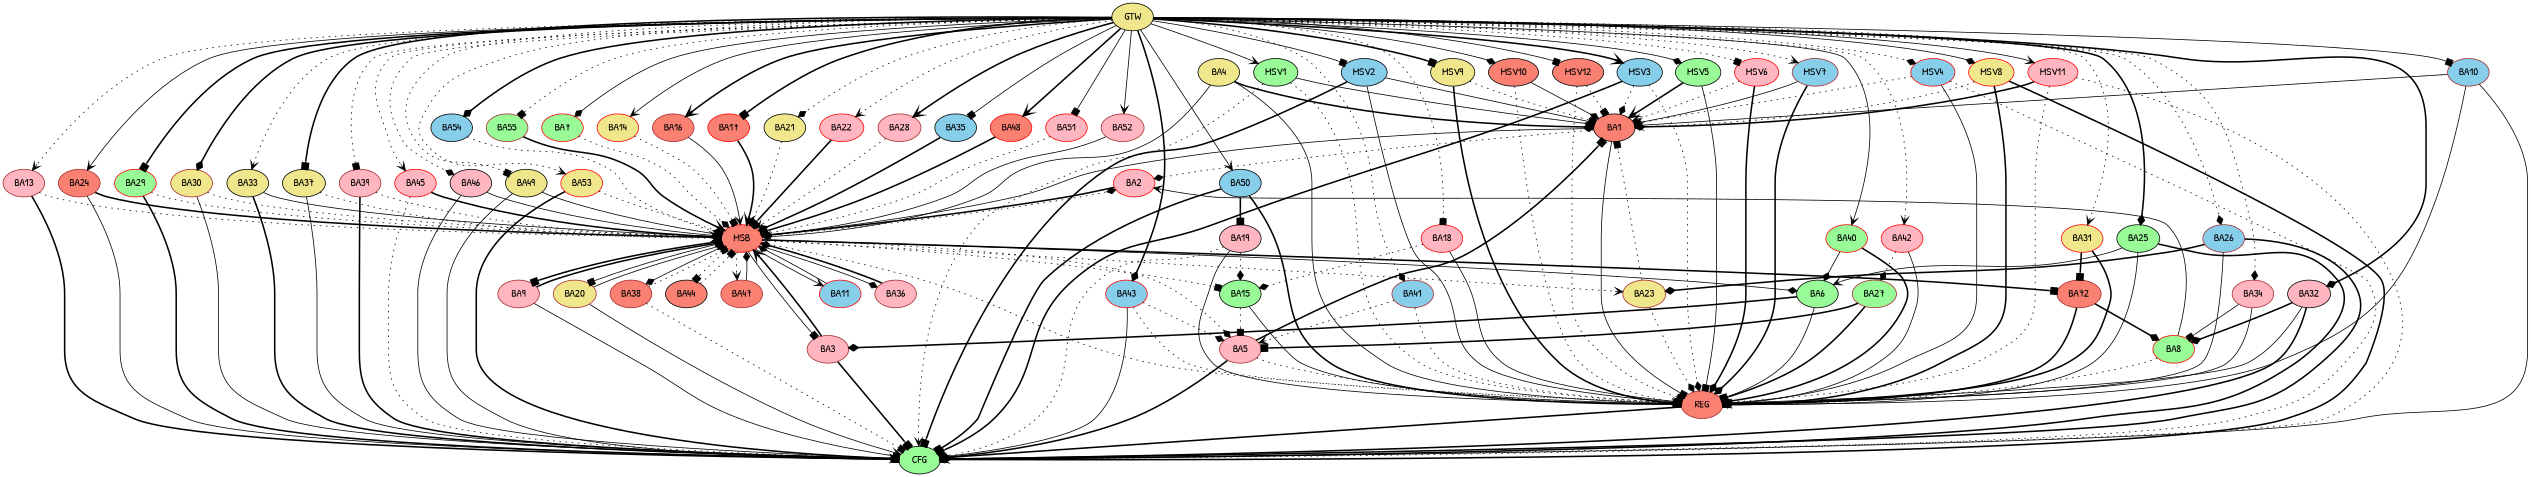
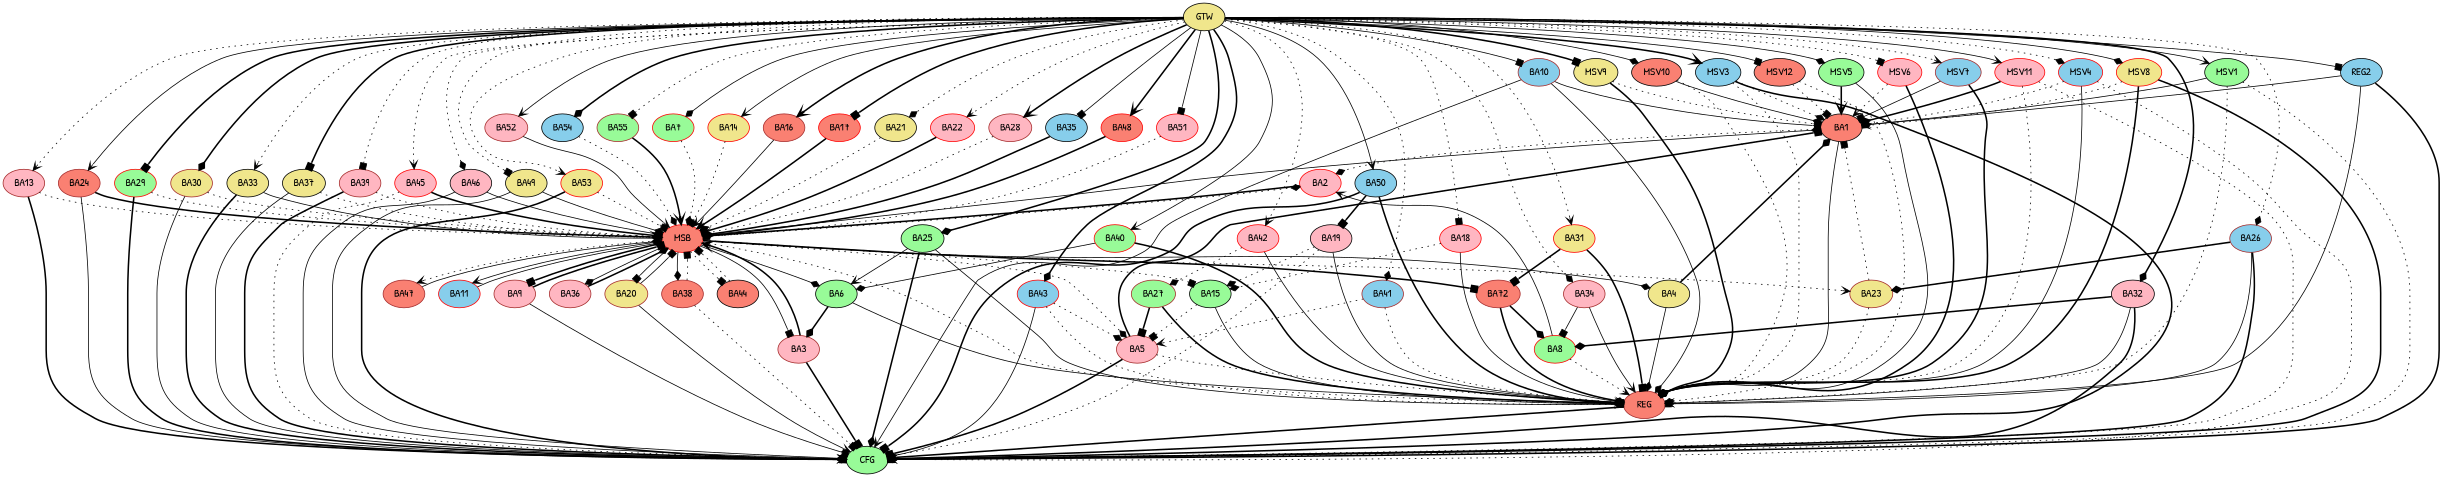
node "MSV2": label "MSV2" -> "REG2"
edge "BA4" -> "MSB": reversed
